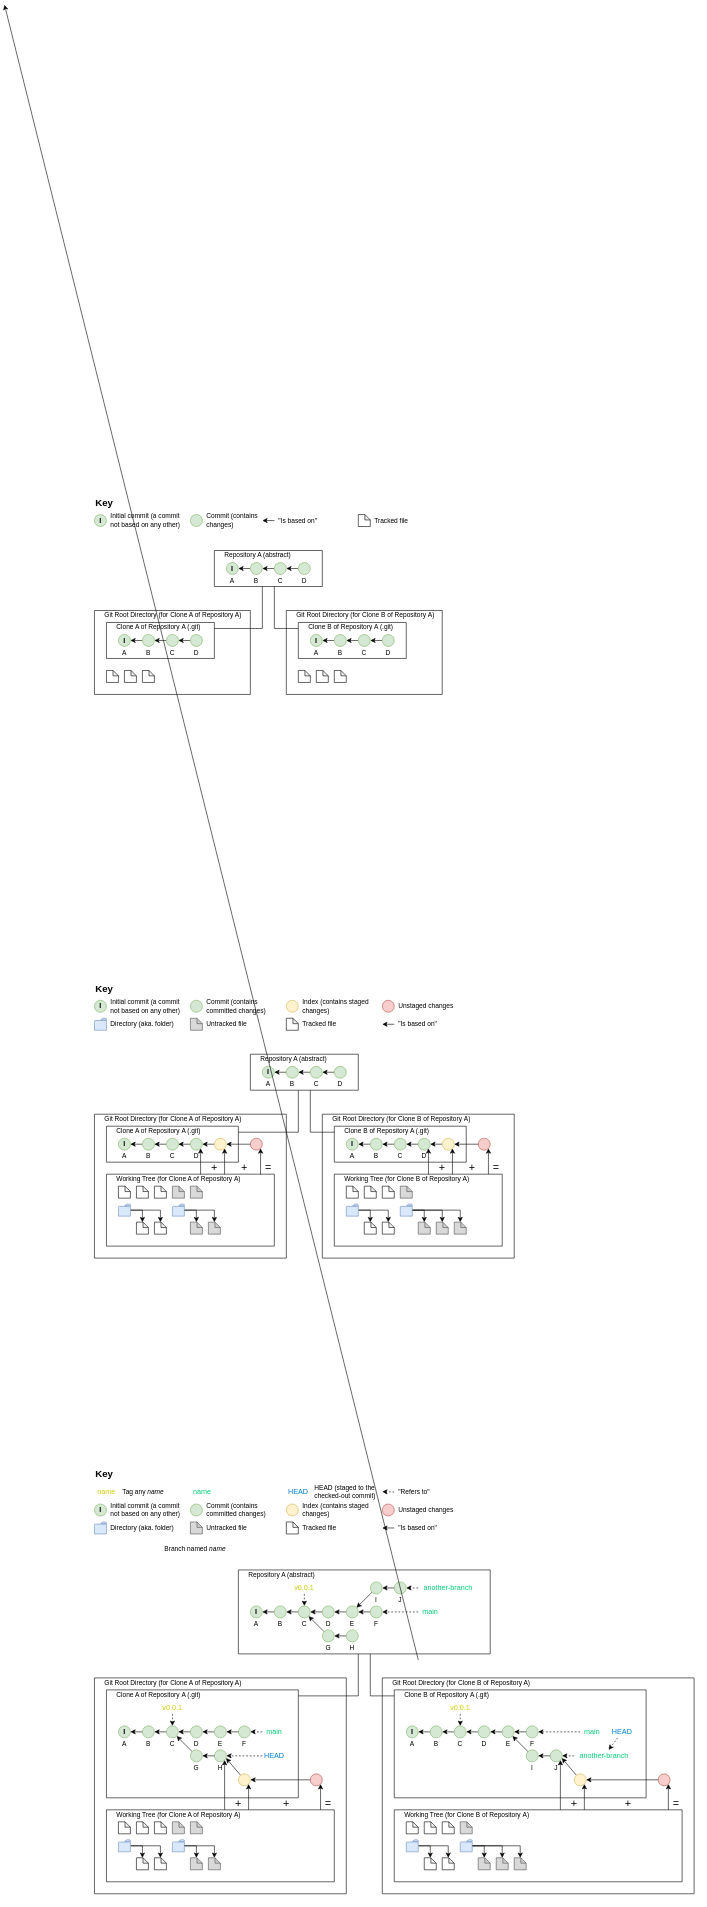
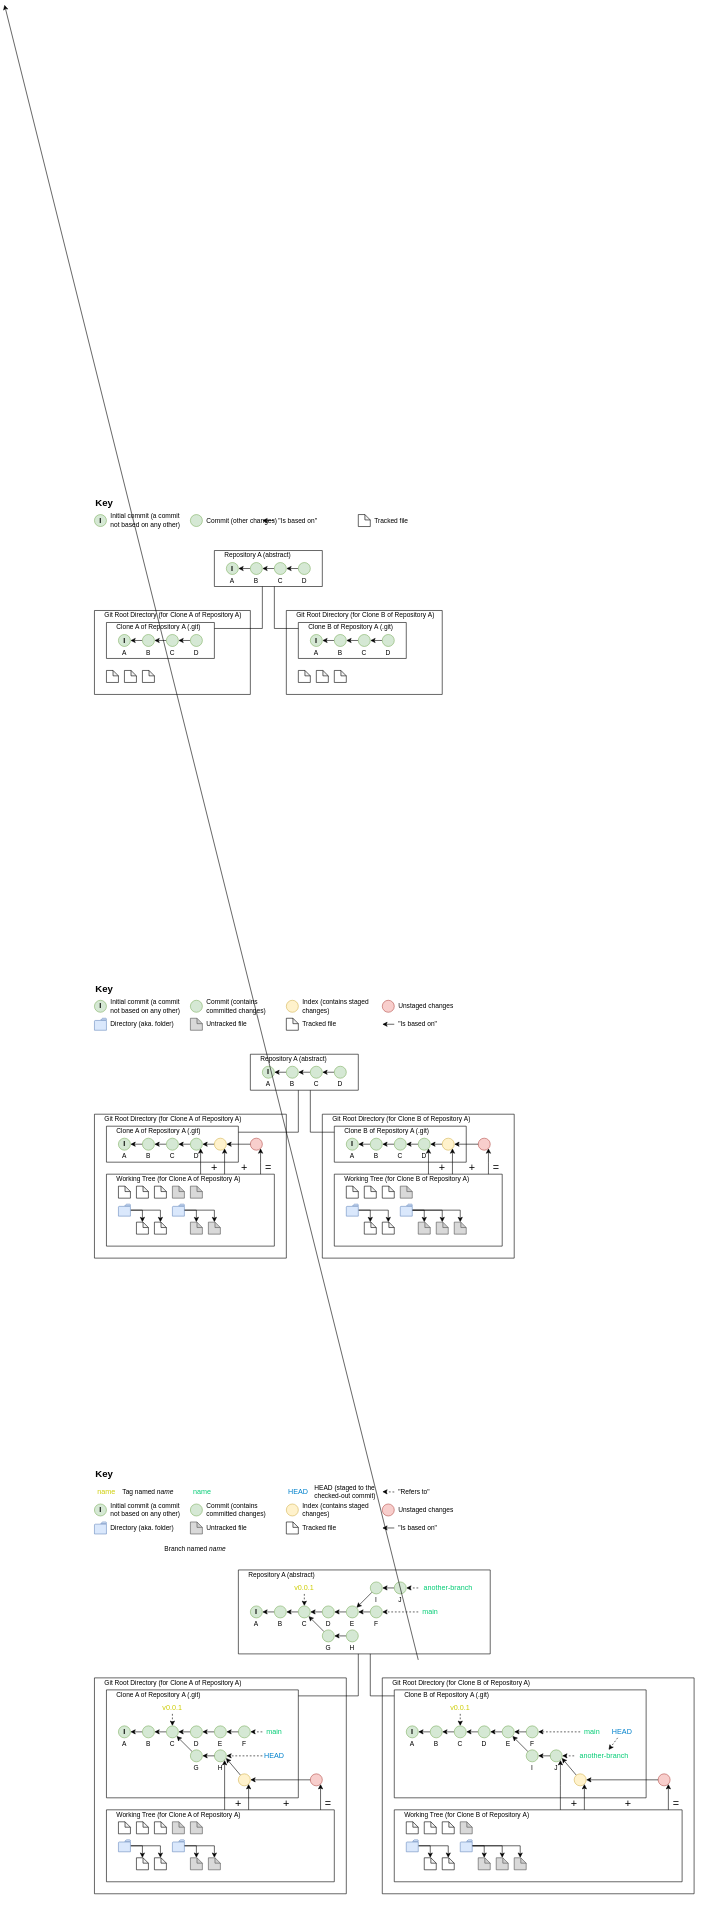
node "Commit (contains changes)": label "Commit (contains changes)" -> "Commit (other changes)"
node "Tag any name": label "Tag any name" -> "Tag named name"
